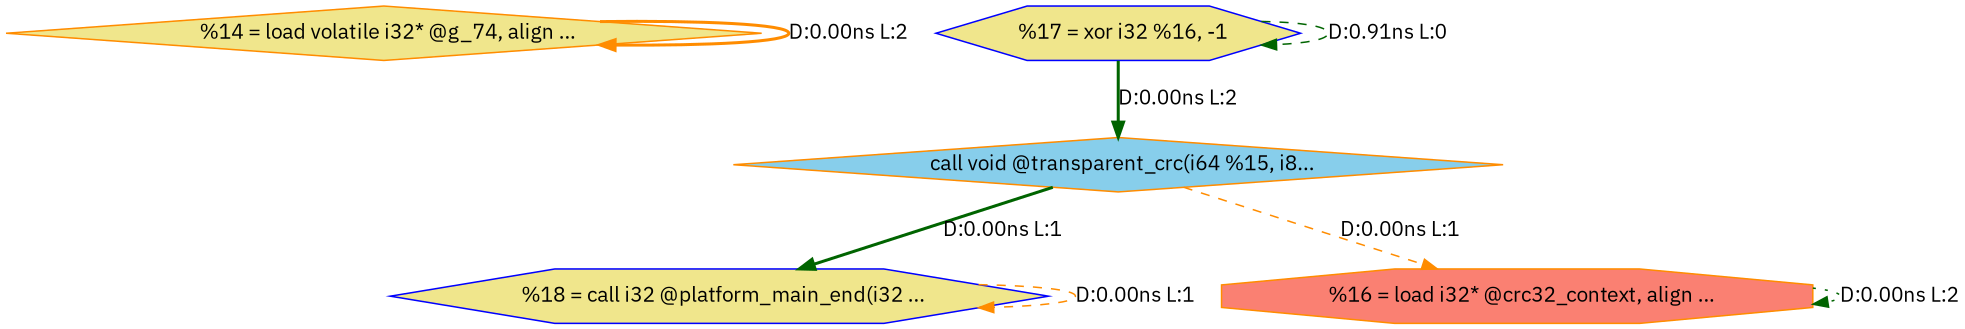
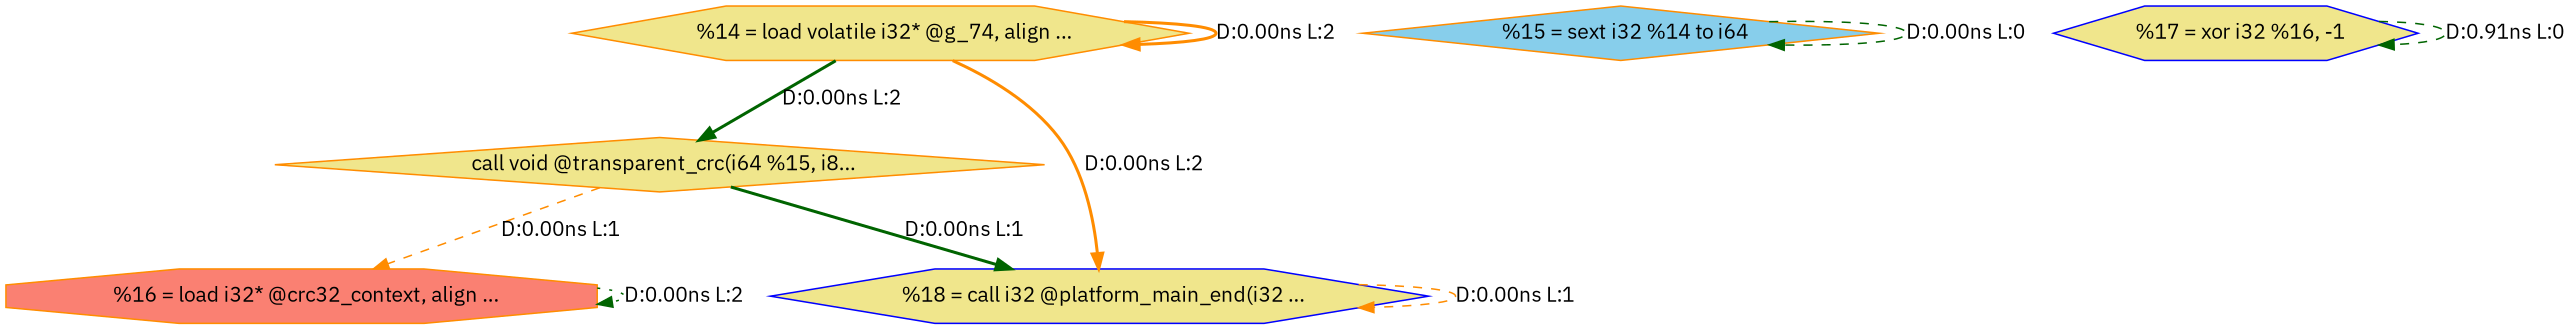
node "%14 = load volatile i32* @g_74, align ...": shape diamond -> hexagon
node "%15 = sext i32 %14 to i64": added
edge "%17 = xor i32 %16, -1" -> "call void @transparent_crc(i64 %15, i8...": now "%14 = load volatile i32* @g_74, align ..." -> "call void @transparent_crc(i64 %15, i8..."
edge "%14 = load volatile i32* @g_74, align ..." -> "%18 = call i32 @platform_main_end(i32 ...": added, label "D:0.00ns L:2"
node "call void @transparent_crc(i64 %15, i8...": fillcolor skyblue -> khaki
